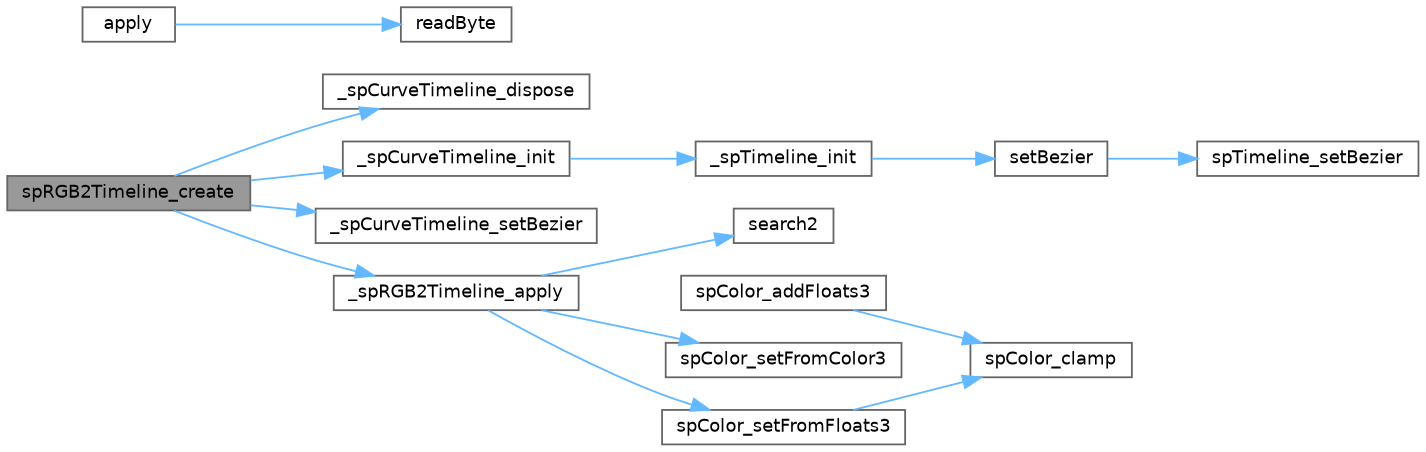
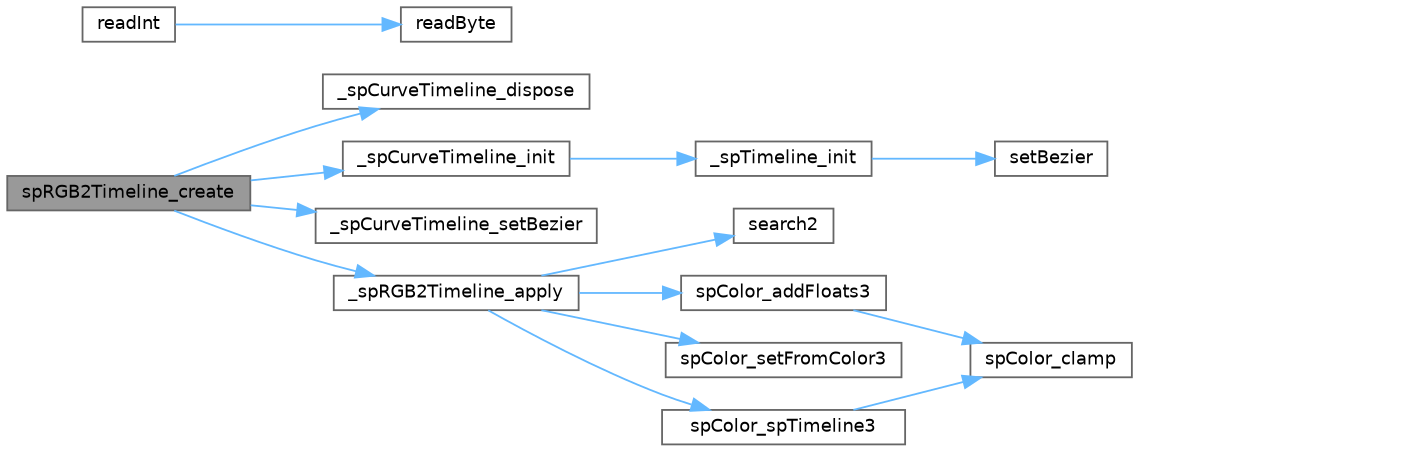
node "apply": label "apply" -> "readInt"
node "spTimeline_setBezier": removed
edge "_spRGB2Timeline_apply" -> "spColor_addFloats3": added
node "spColor_setFromFloats3": label "spColor_setFromFloats3" -> "spColor_spTimeline3"
